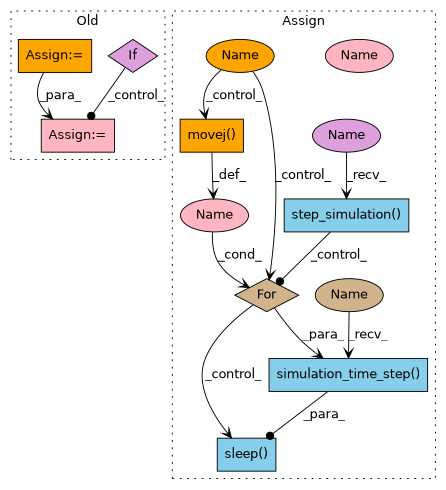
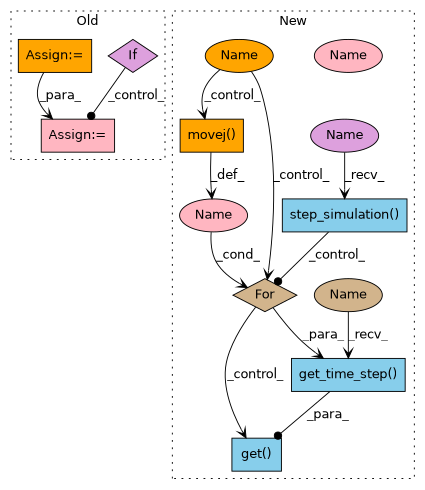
cluster "Assign": label "Assign" -> "New"
node "simulation_time_step()": label "simulation_time_step()" -> "get_time_step()"
node "sleep()": label "sleep()" -> "get()"
